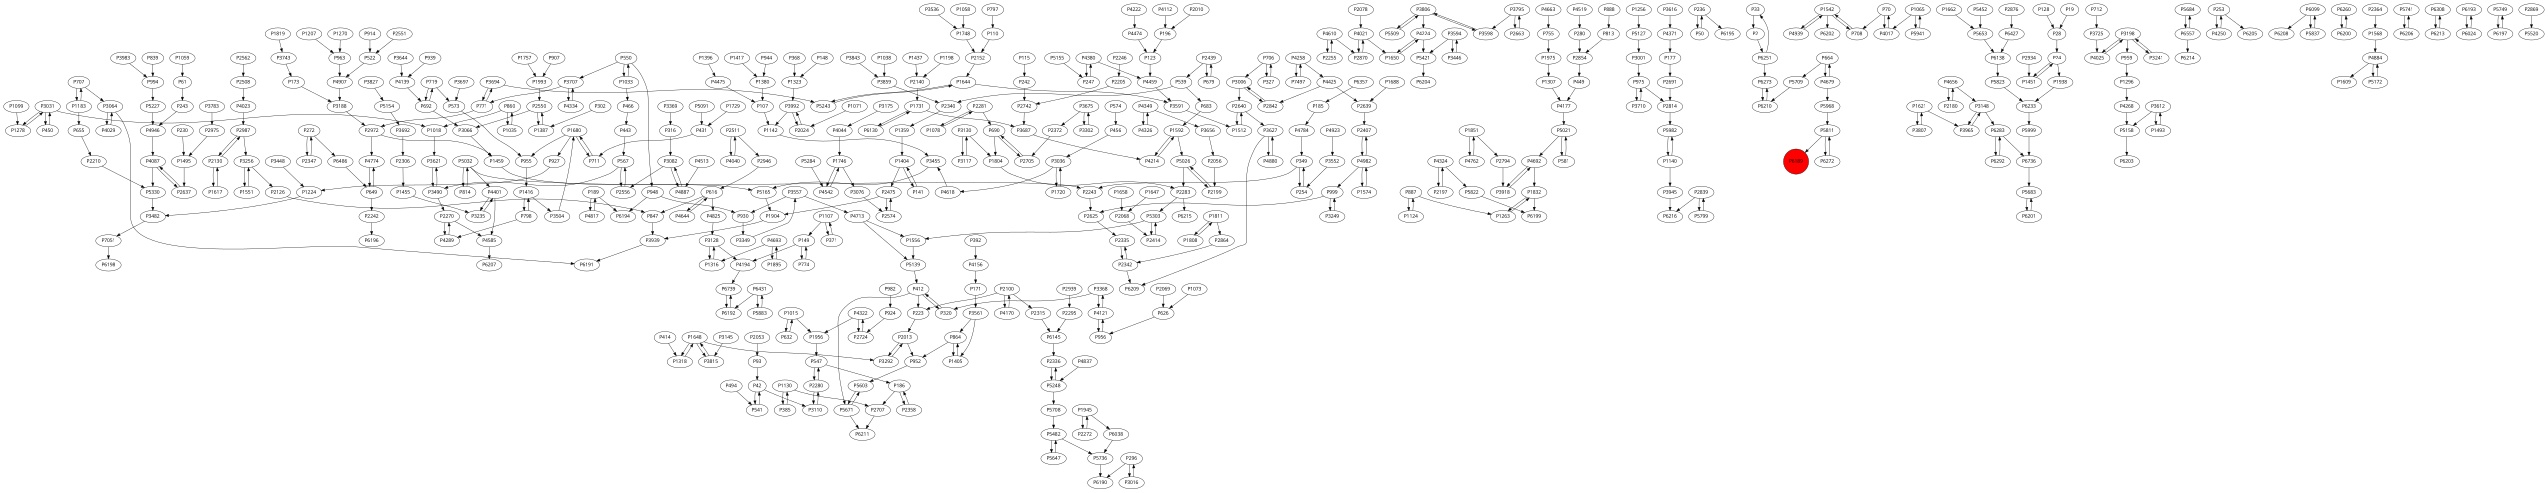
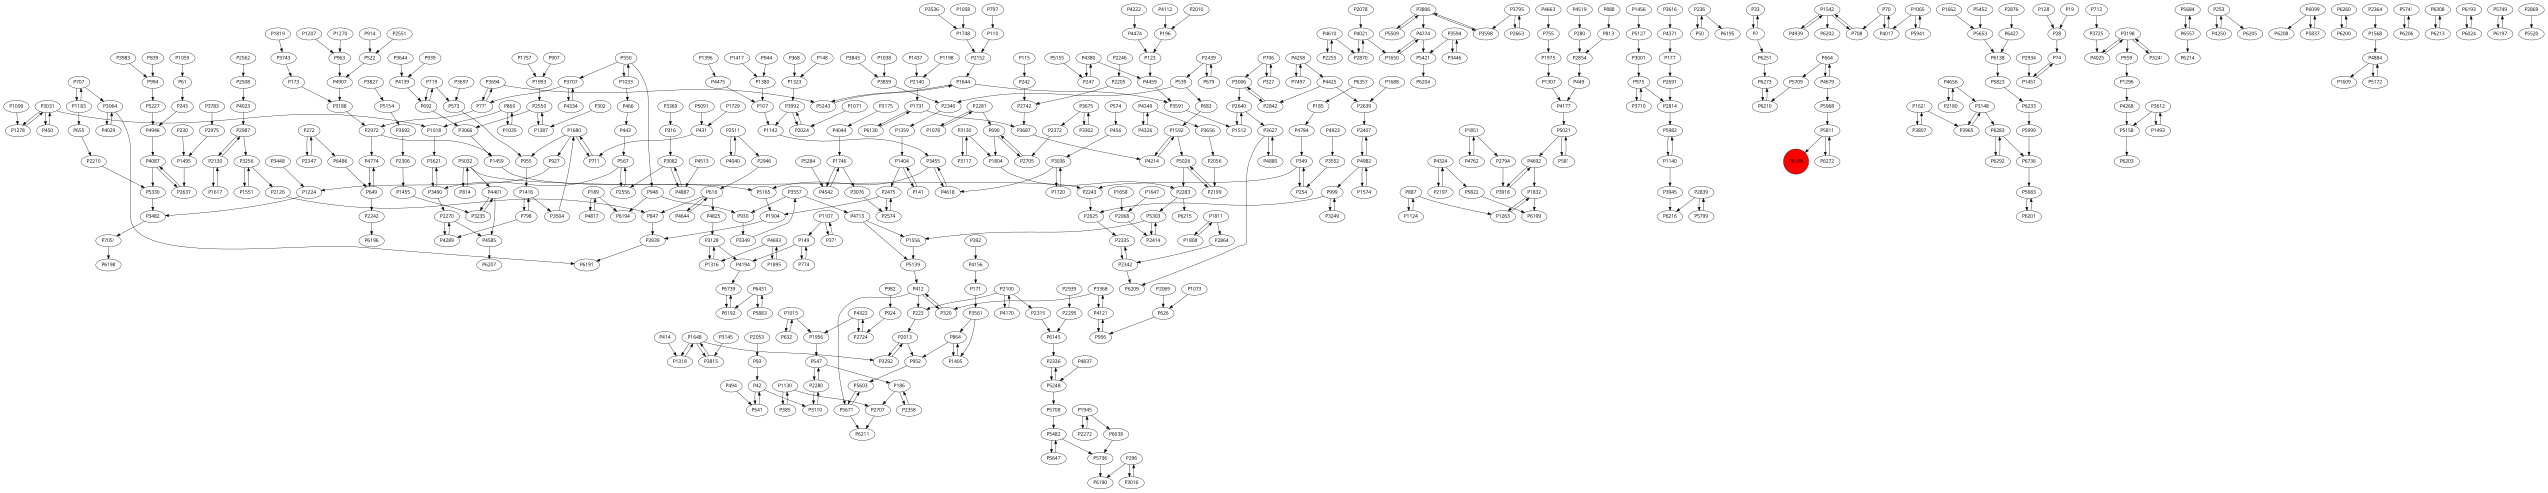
node "P1256": label "P1256" -> "P1456"
edge "P6251" -> "P33": now "P2" -> "P33"
node "P1938": removed
edge "P3455" -> "P4618": added
